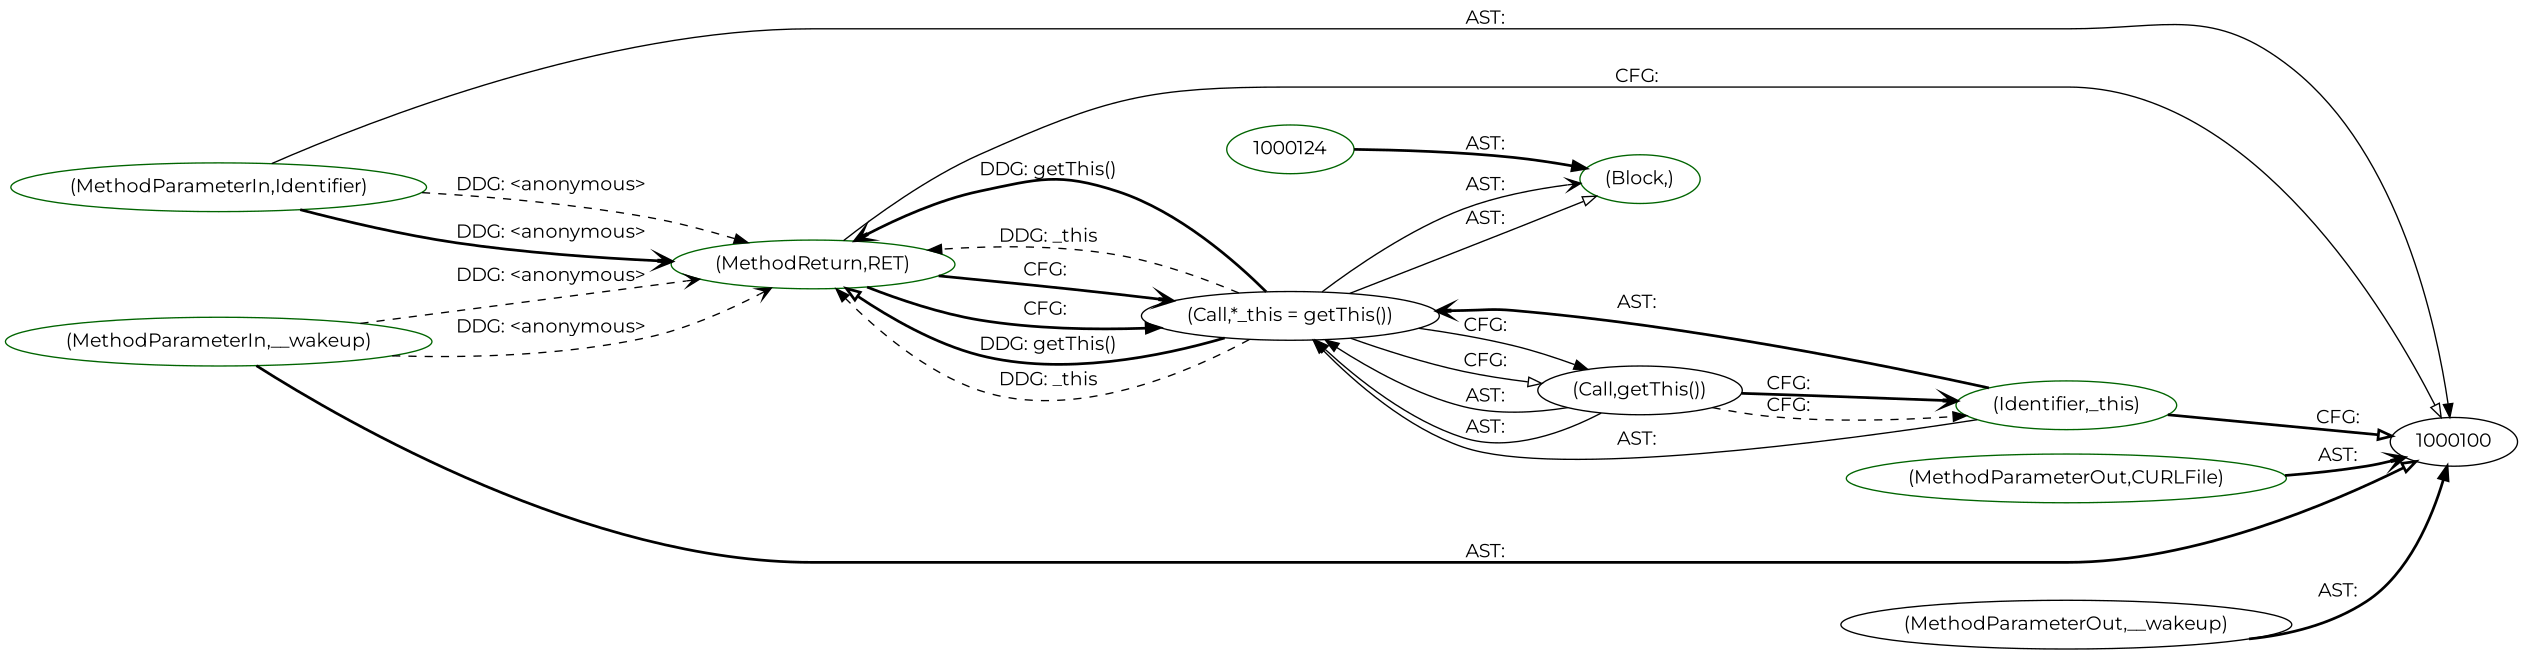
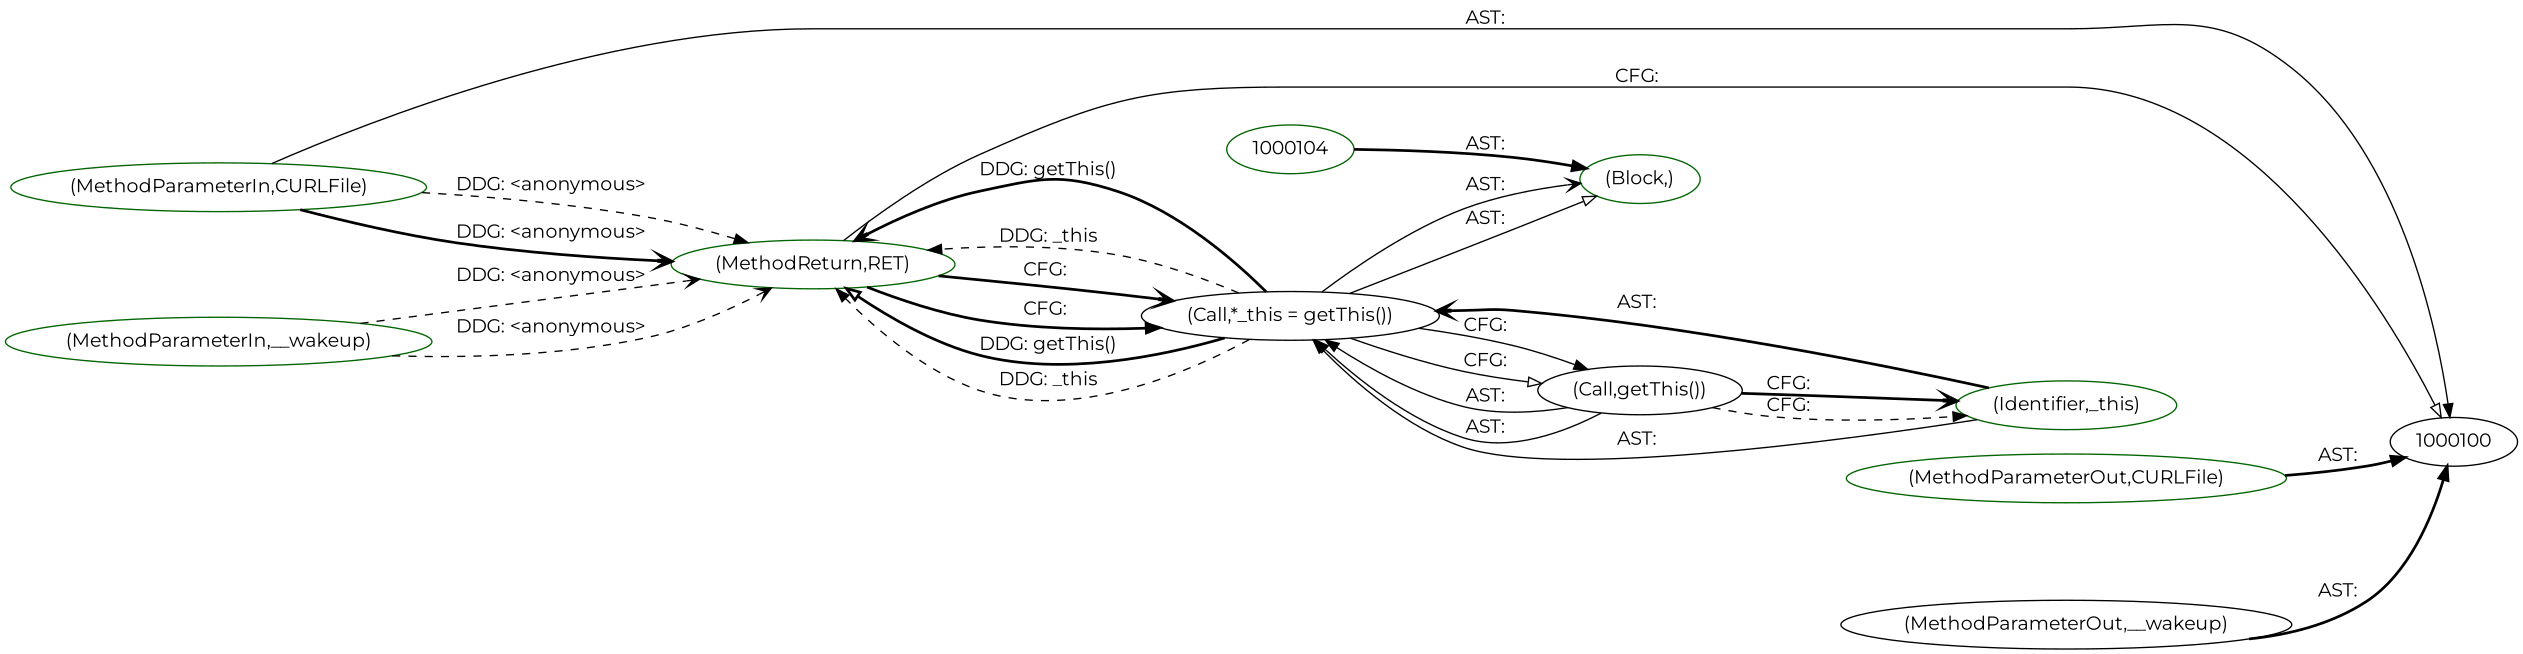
node "1000124": label "1000124" -> "1000104"
node "(MethodParameterIn,Identifier)": label "(MethodParameterIn,Identifier)" -> "(MethodParameterIn,CURLFile)"
edge "(Identifier,_this)" -> "1000100": removed, label "CFG:"
edge "(MethodParameterOut,CURLFile)" -> "1000100": arrowhead vee -> normal
edge "(MethodParameterIn,__wakeup)" -> "1000100": removed, label "AST:"
